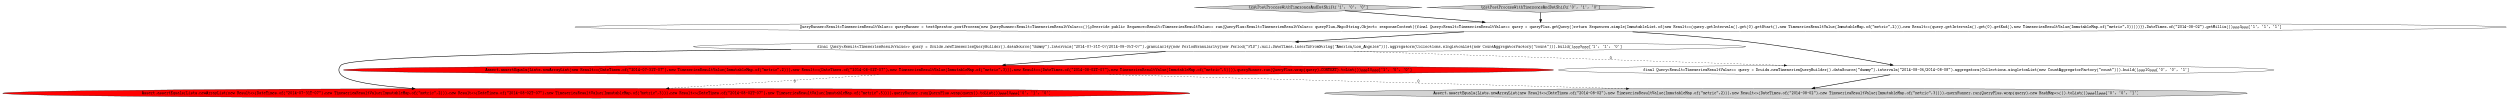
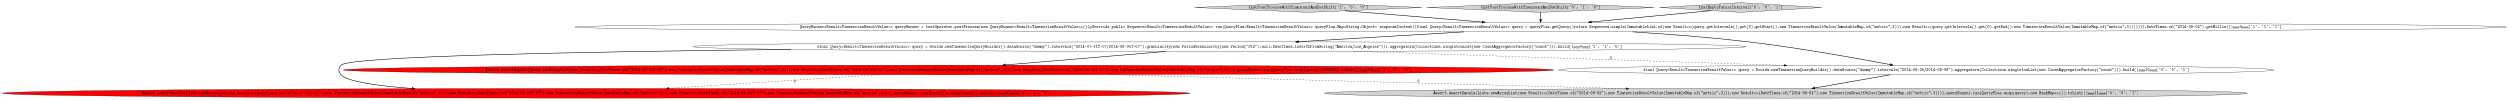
node "testEmptyFutureInterval['0', '0', '1']": added
